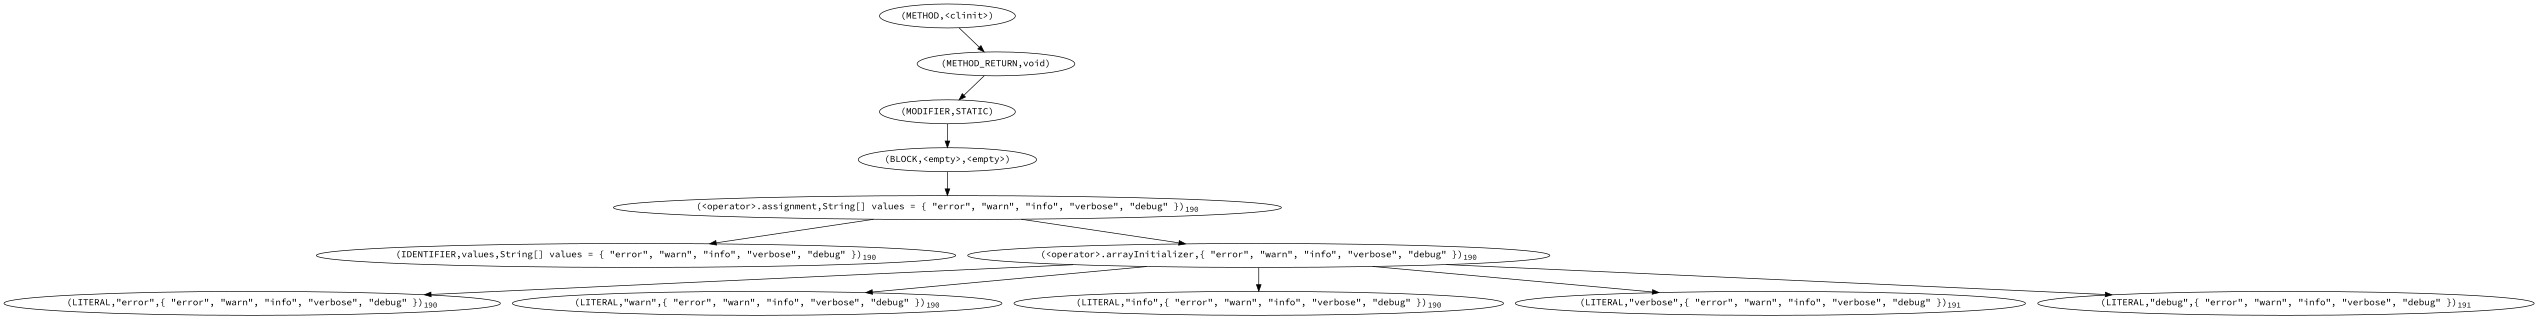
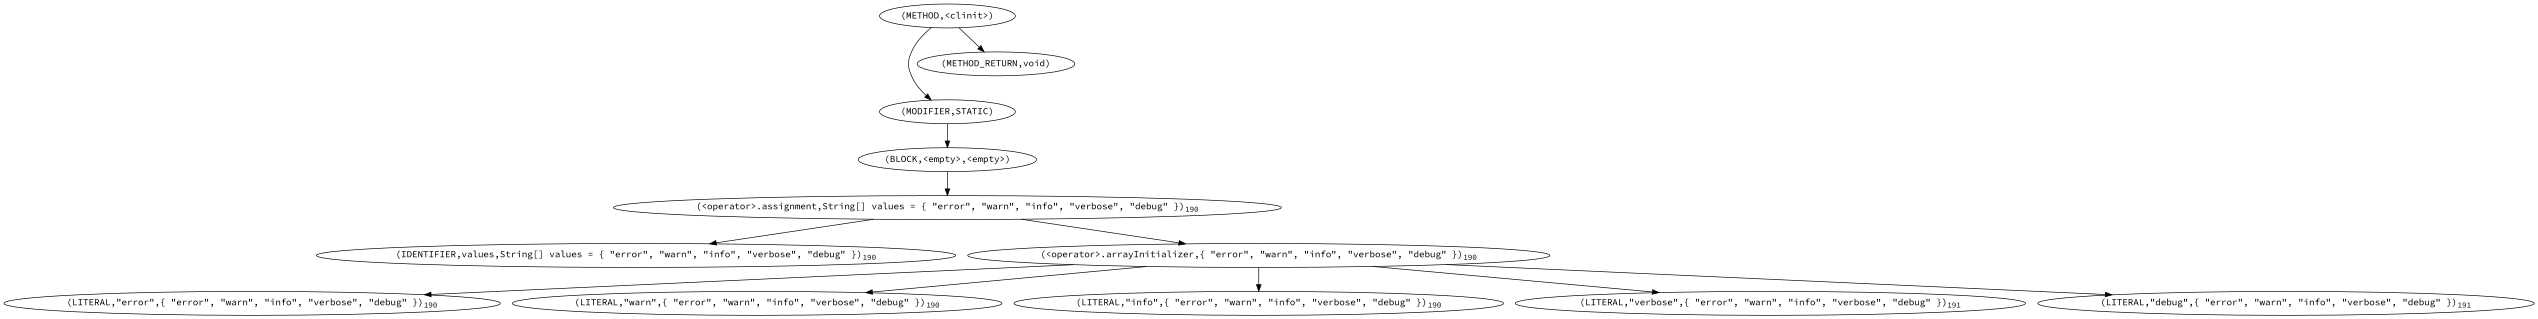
edge "(METHOD_RETURN,void)" -> "(MODIFIER,STATIC)": now "(METHOD,<clinit>)" -> "(MODIFIER,STATIC)"
